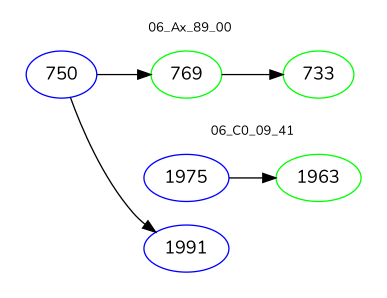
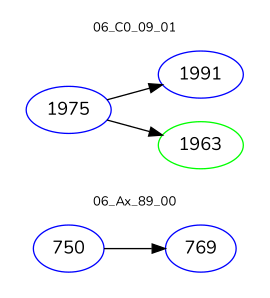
node "769": color green -> blue
node "733": removed
cluster "06_C0_09_41": label "06_C0_09_41" -> "06_C0_09_01"
edge "750" -> "1991": now "1975" -> "1991"
